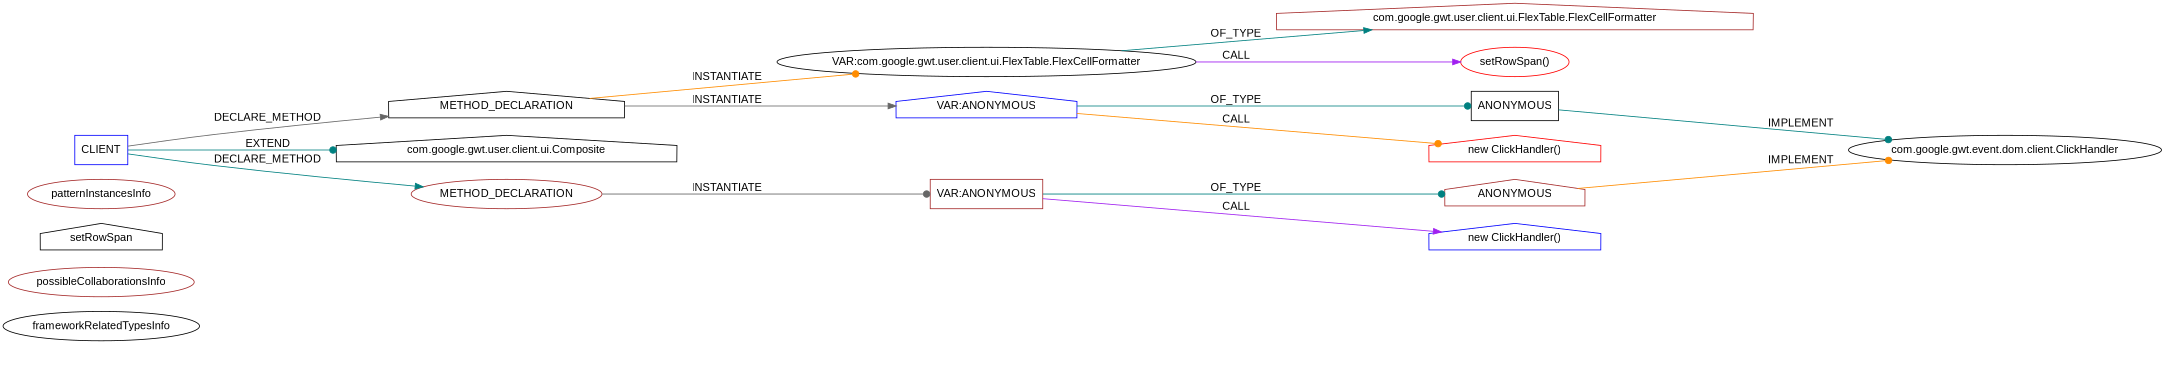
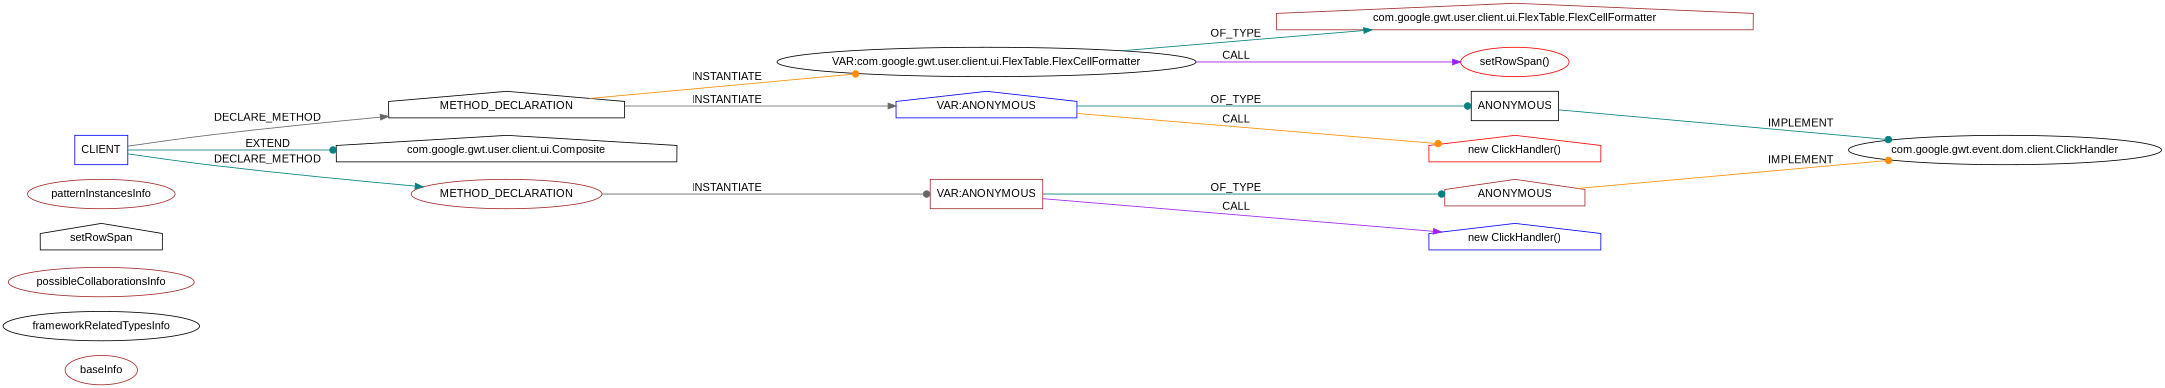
node "baseInfo": added
